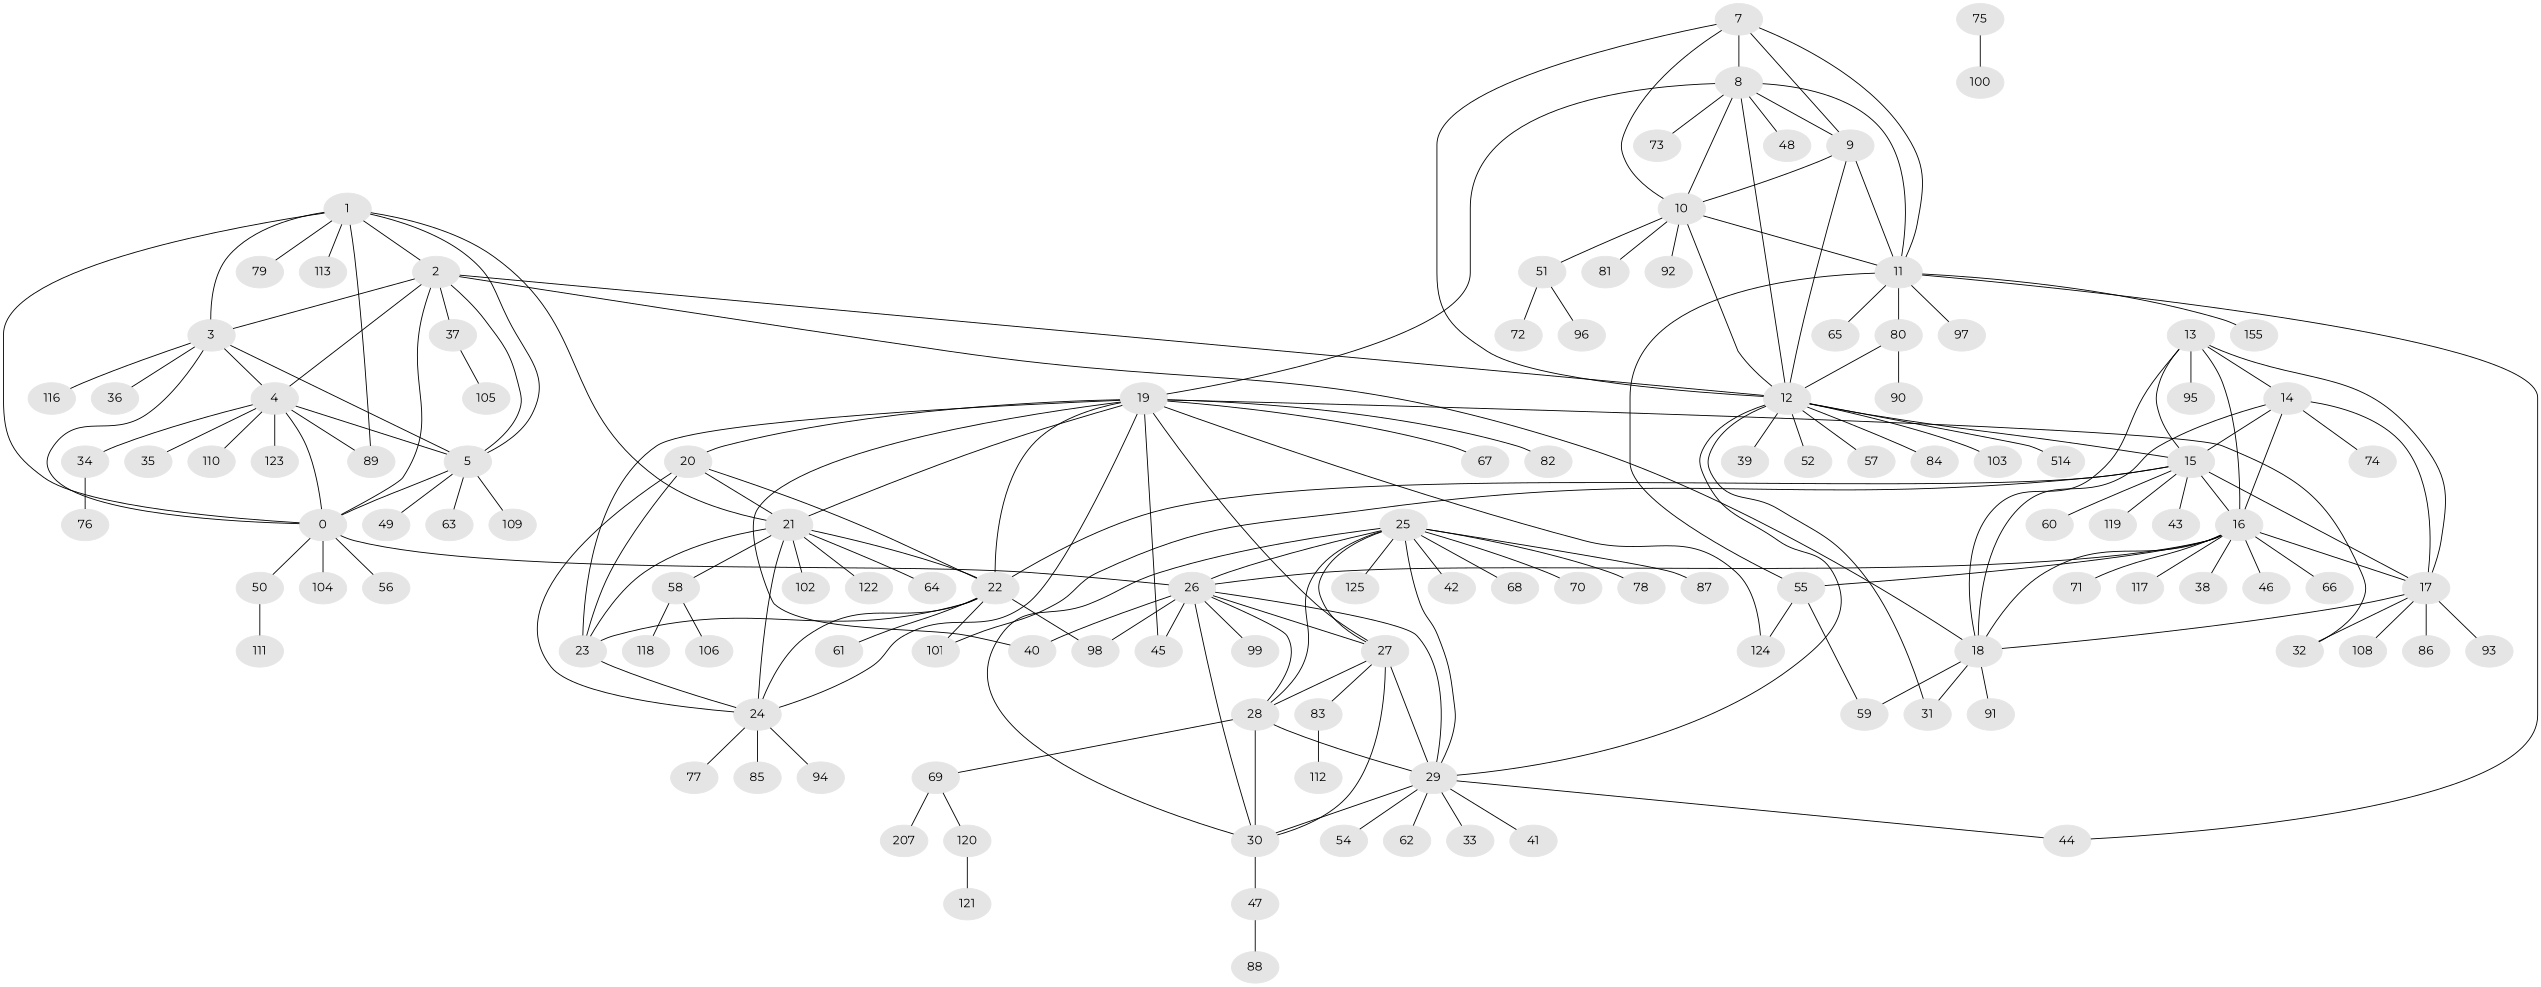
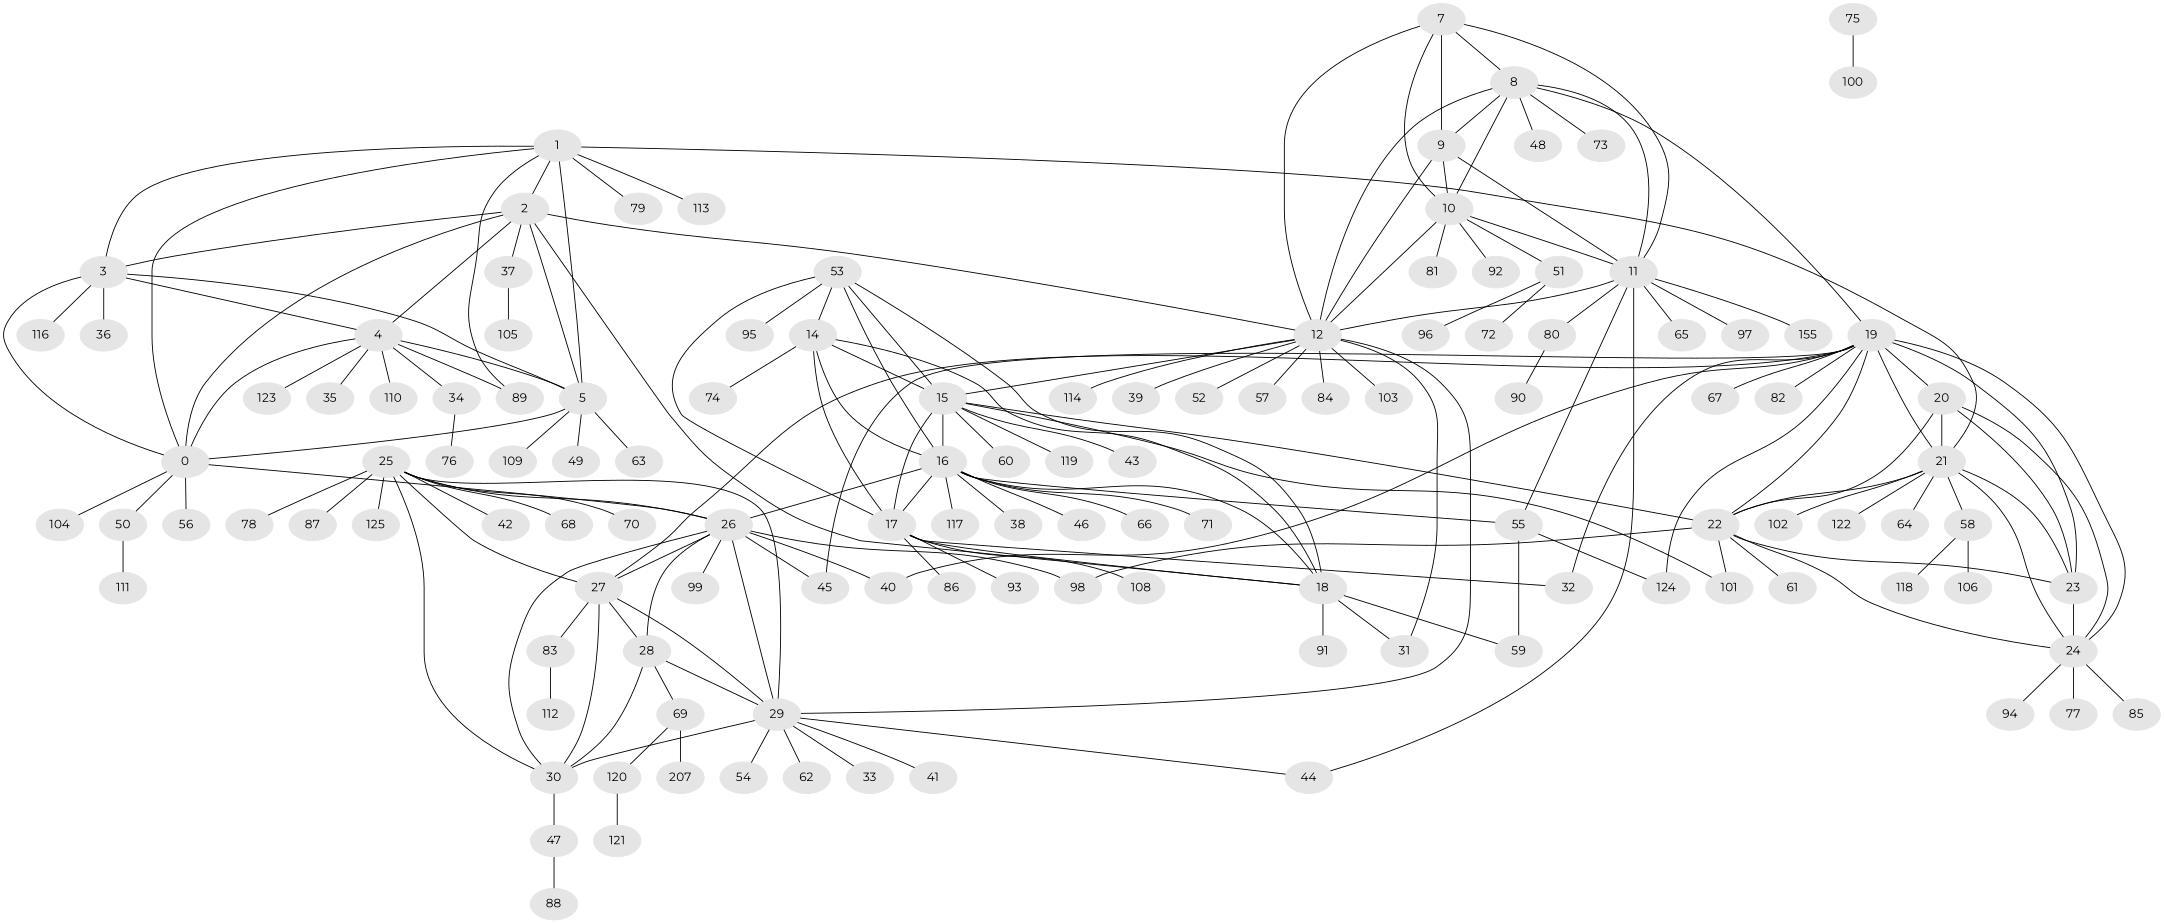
node "13": label "13" -> "53"
edge "80" -- "12": now "11" -- "12"
node "514": label "514" -> "114"
edge "25" -- "28": removed
